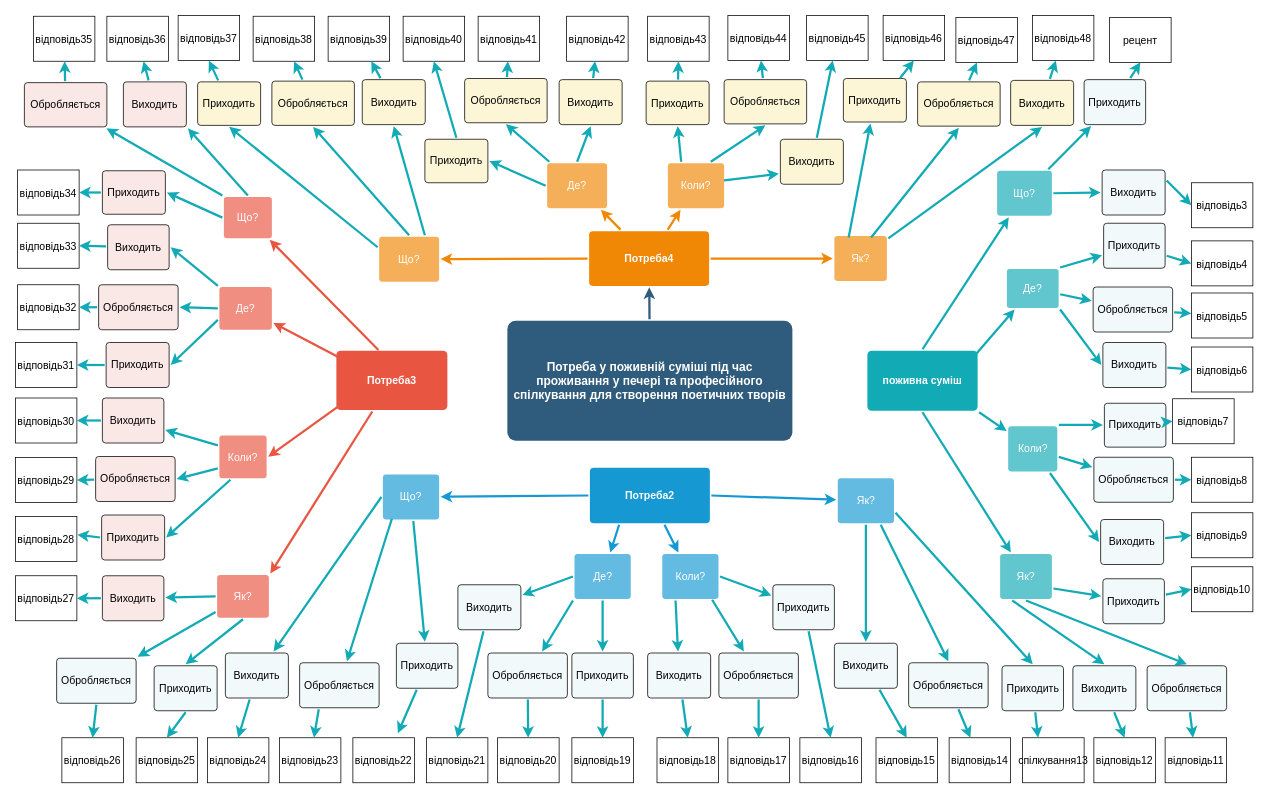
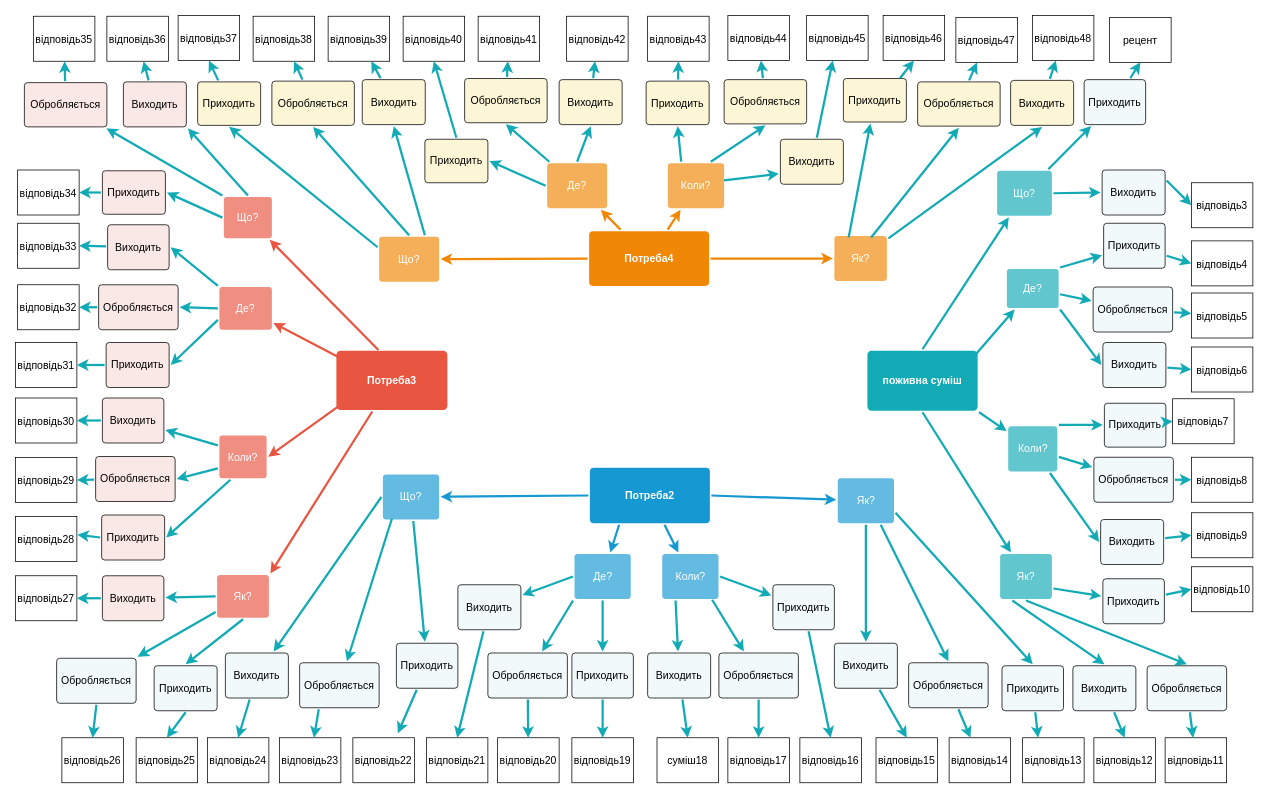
edge "Потреба у поживній суміші під час проживання у печері та професійного спілкування для створення поетичних творів" -> "Потреба4": removed
node "Потреба у поживній суміші під час проживання у печері та професійного спілкування для створення поетичних творів": removed
node "відповідь18": label "відповідь18" -> "суміш18"
node "спілкування13": label "спілкування13" -> "відповідь13"
